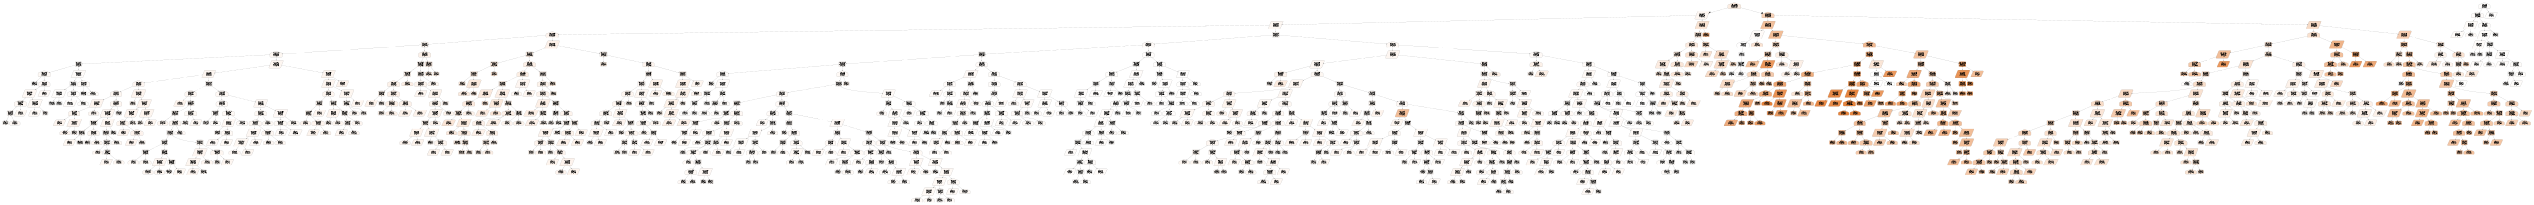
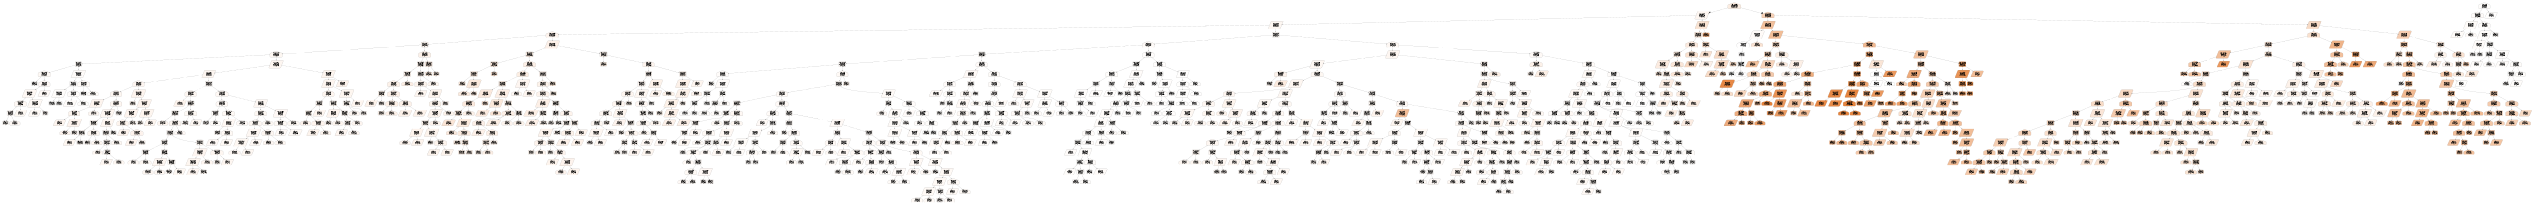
node "X[28] <= 0.5 mse = 24.693 samples = 9 value = 30.283": fillcolor #ea985d -> #f6d3ba
node "X[21] <= 0.5 mse = 0.889 samples = 3 value = 25.083": fillcolor #f8dbc6 -> #e78845
